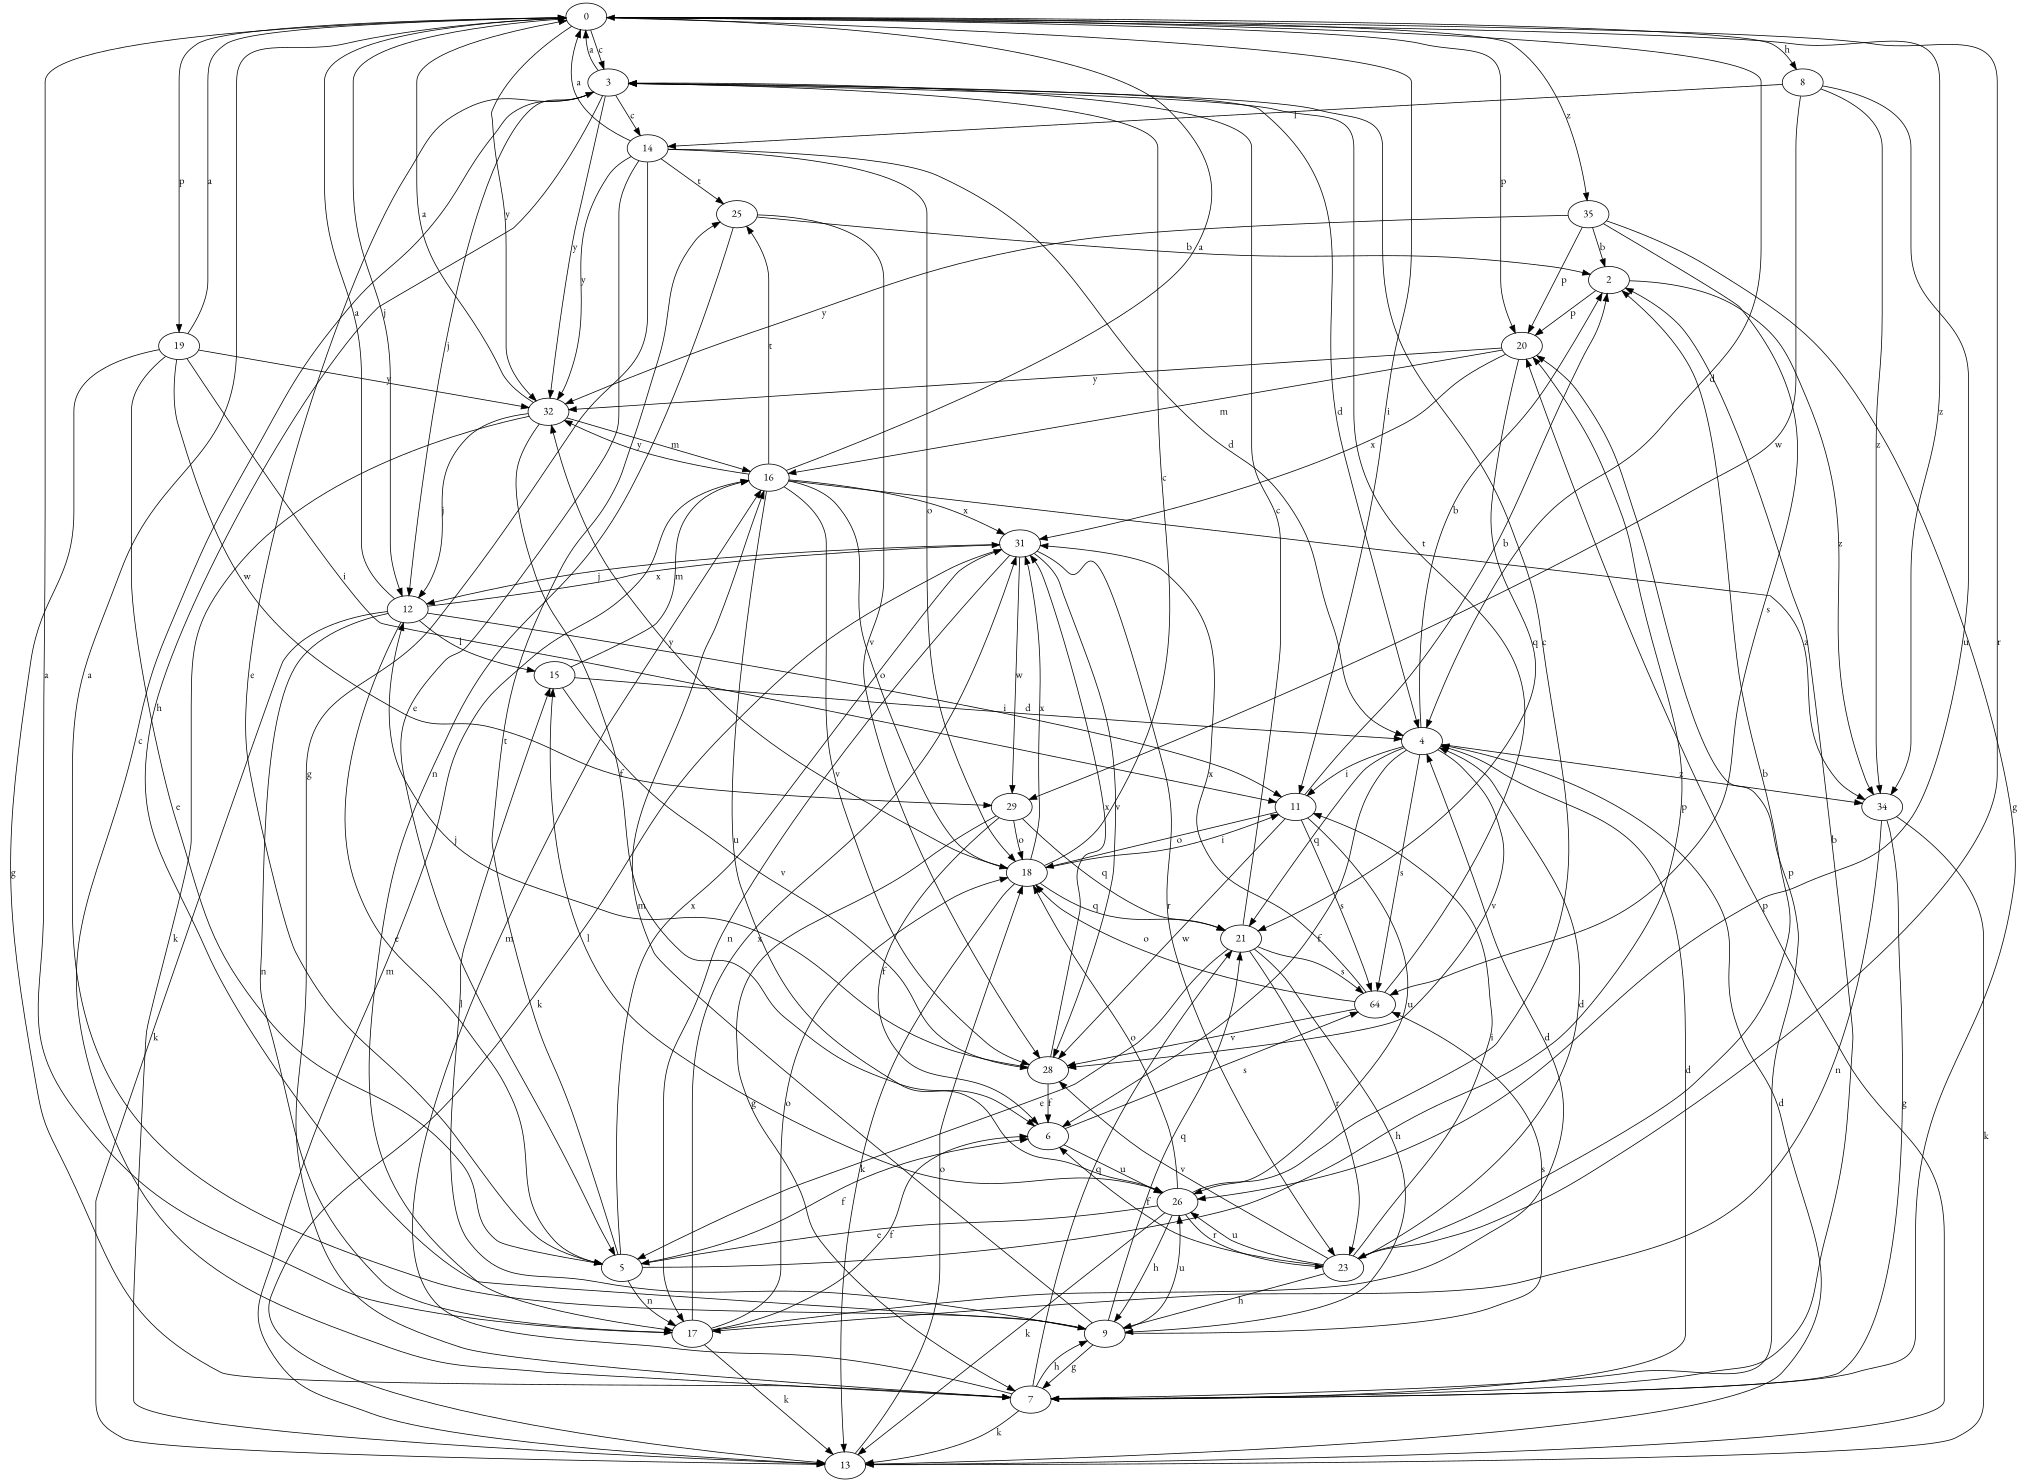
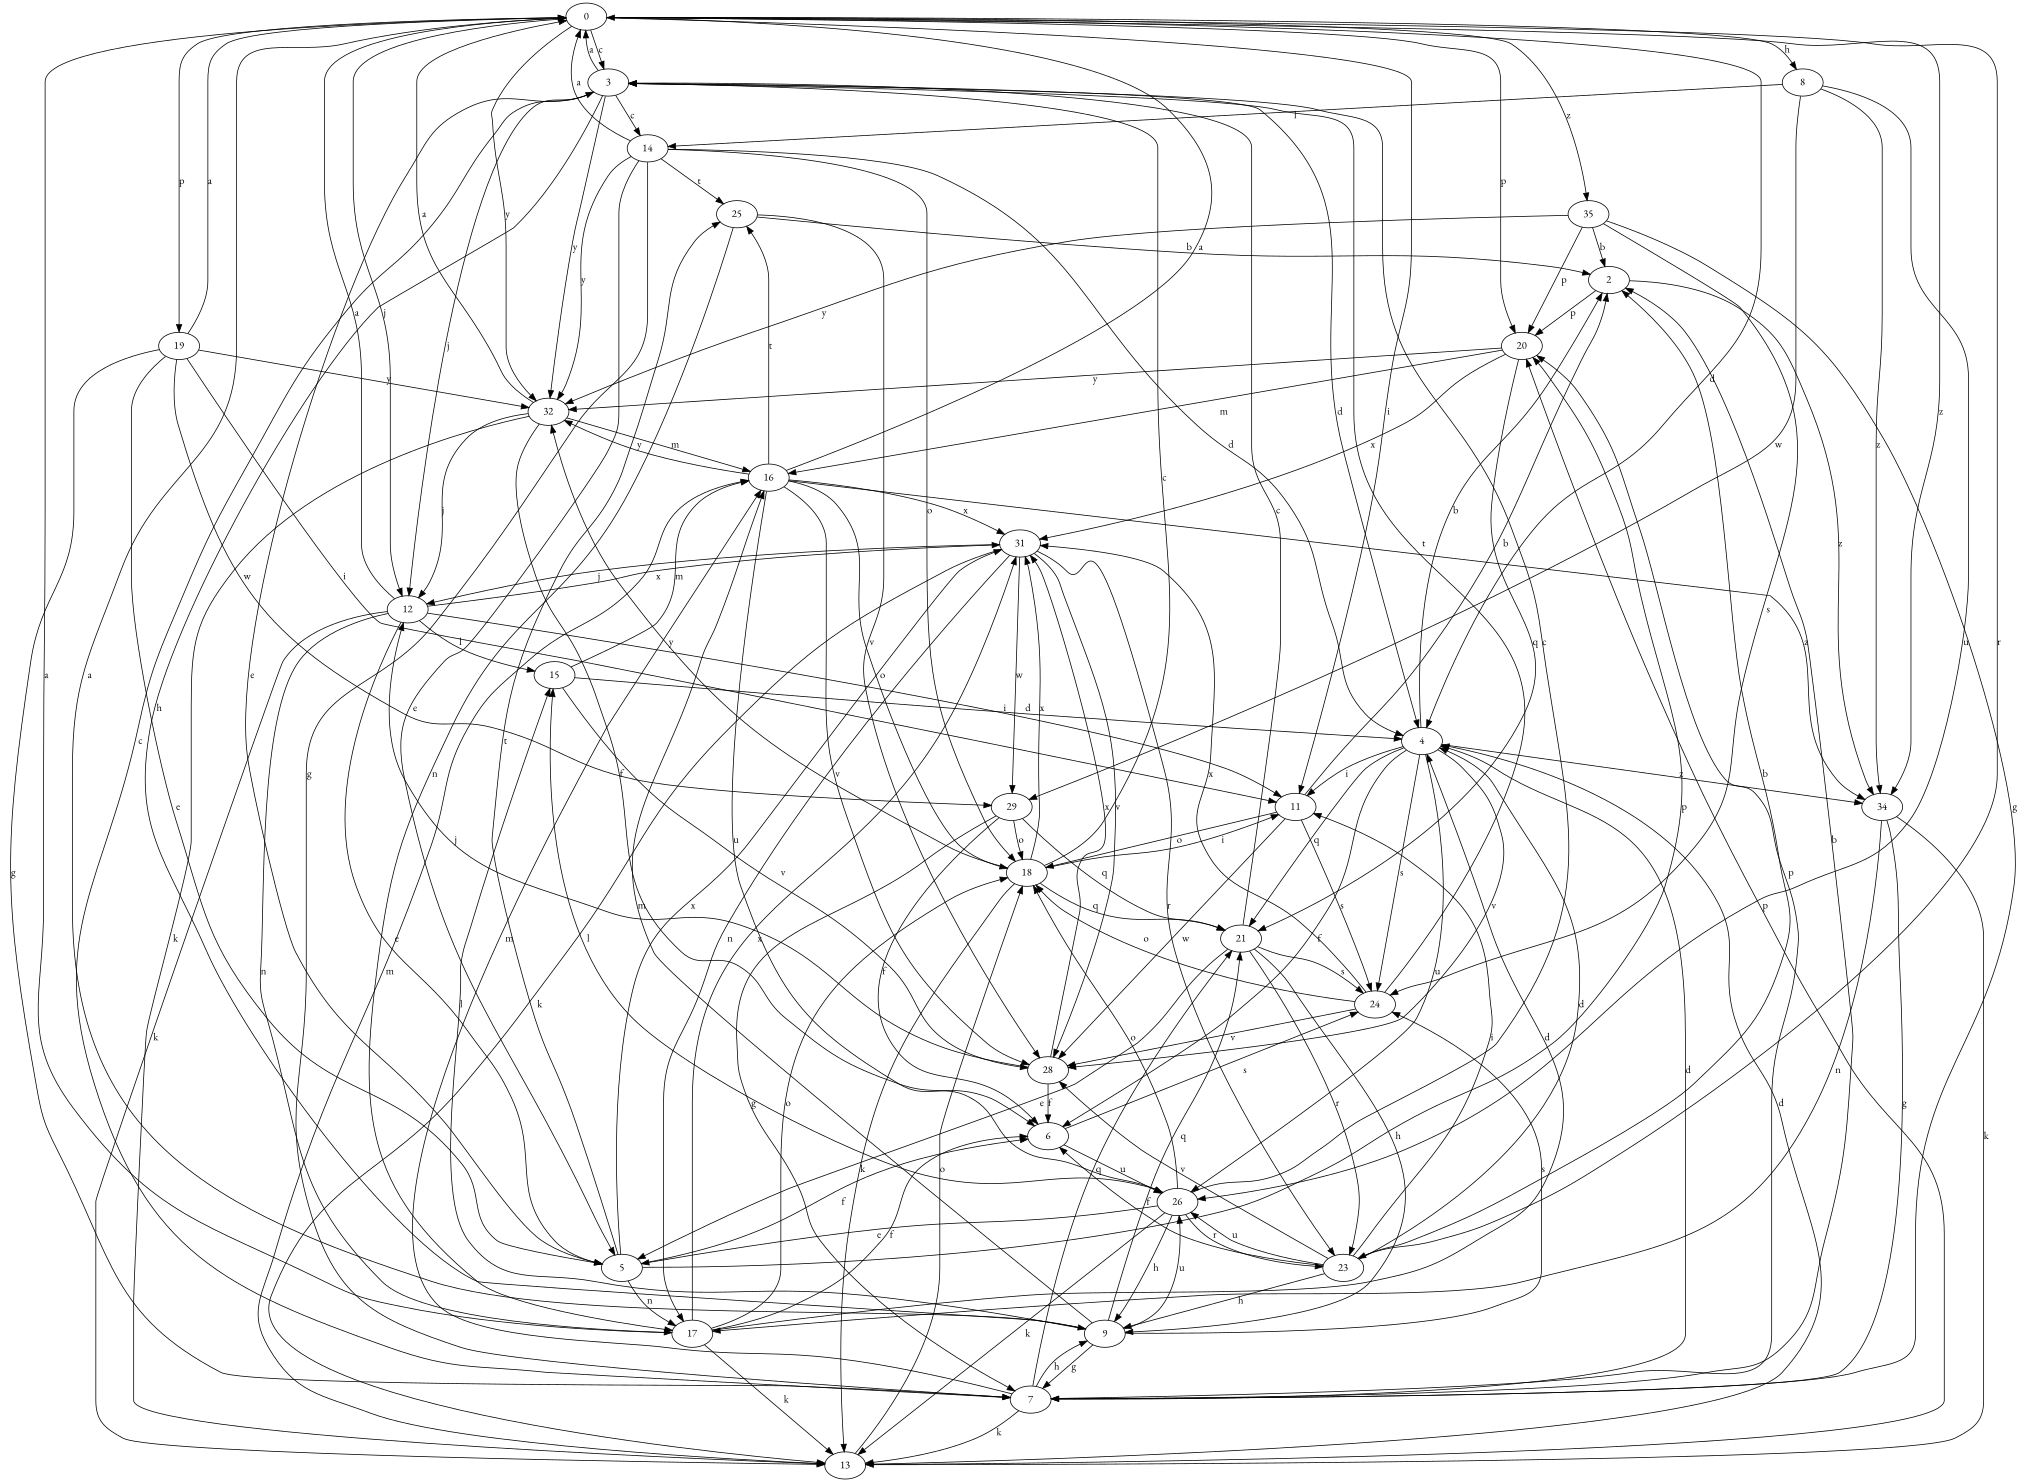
node "64": label "64" -> "24"
edge "11" -> "26": now "4" -> "26"
